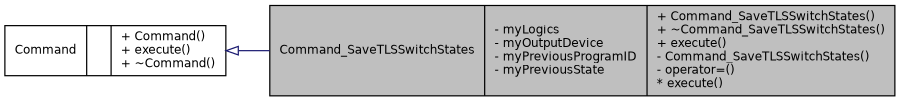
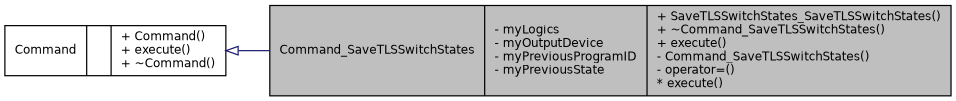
node "Command_SaveTLSSwitchStates": text "+ Command_SaveTLSSwitchStates()" -> "+ SaveTLSSwitchStates_SaveTLSSwitchStates()"
